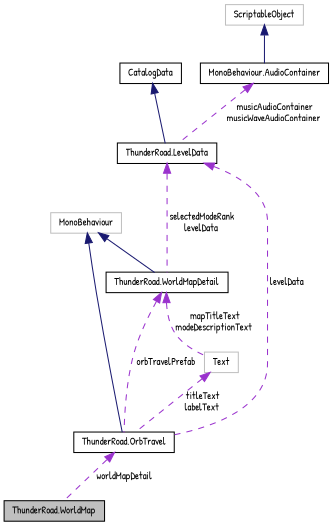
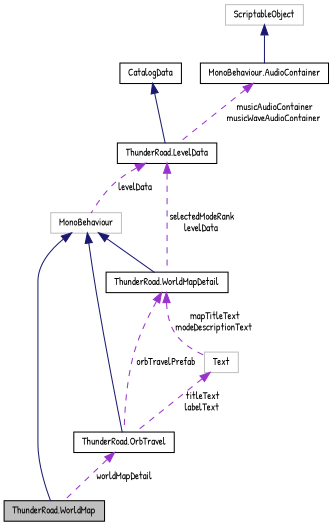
edge "ThunderRoad.OrbTravel" -> "ThunderRoad.LevelData": now "MonoBehaviour" -> "ThunderRoad.LevelData"
edge "ThunderRoad.WorldMap" -> "MonoBehaviour": added
